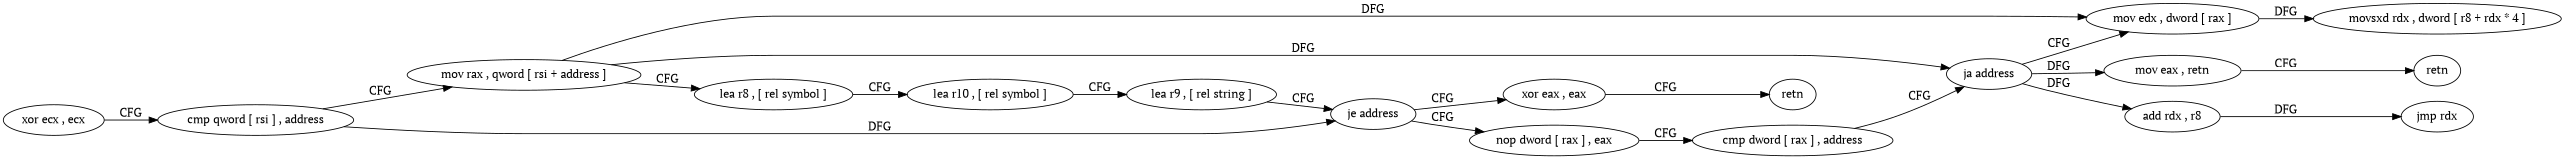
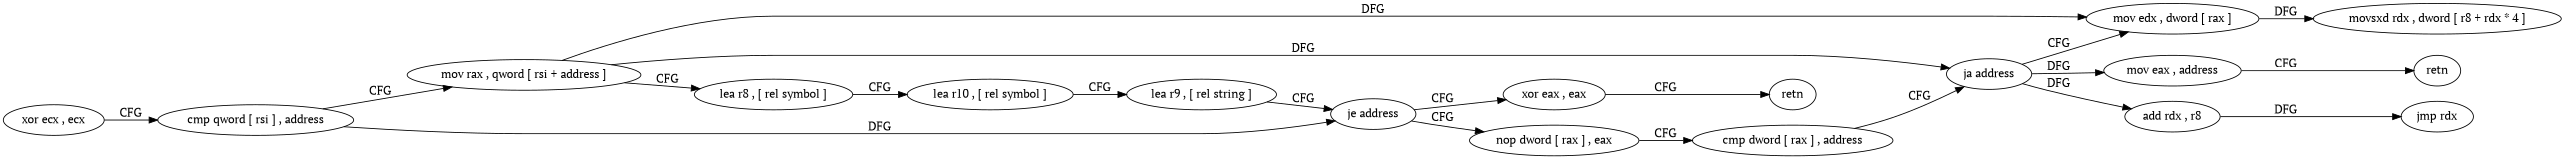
node "mov eax , retn": label "mov eax , retn" -> "mov eax , address"
